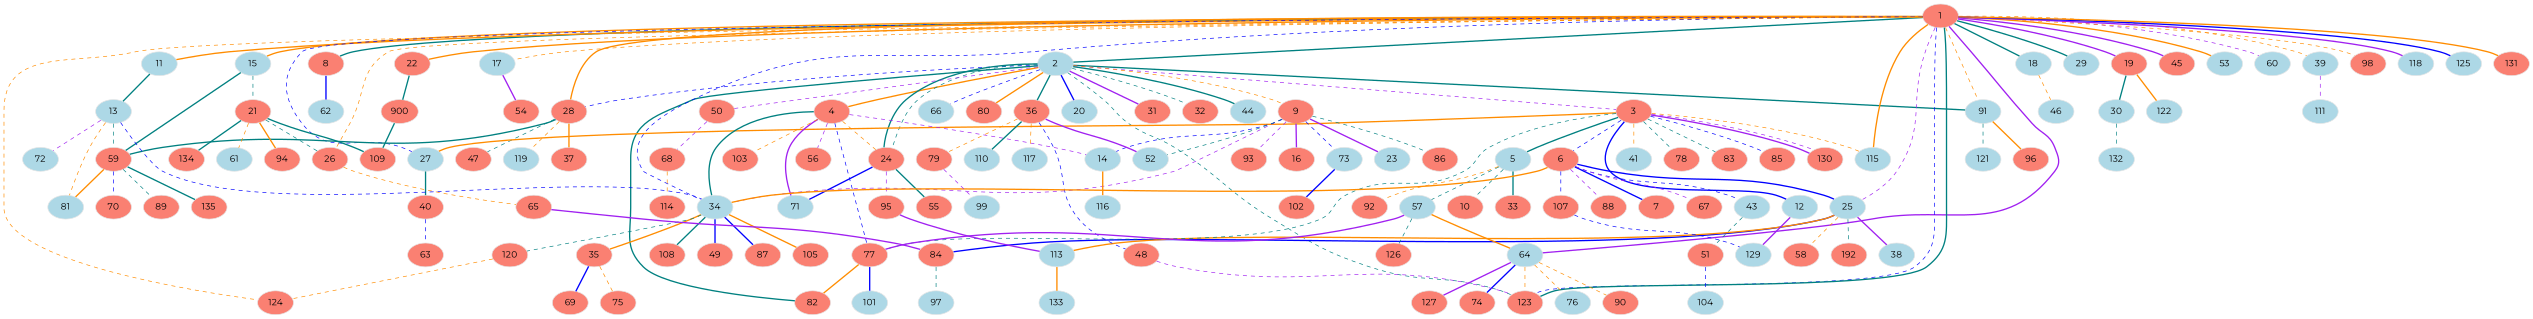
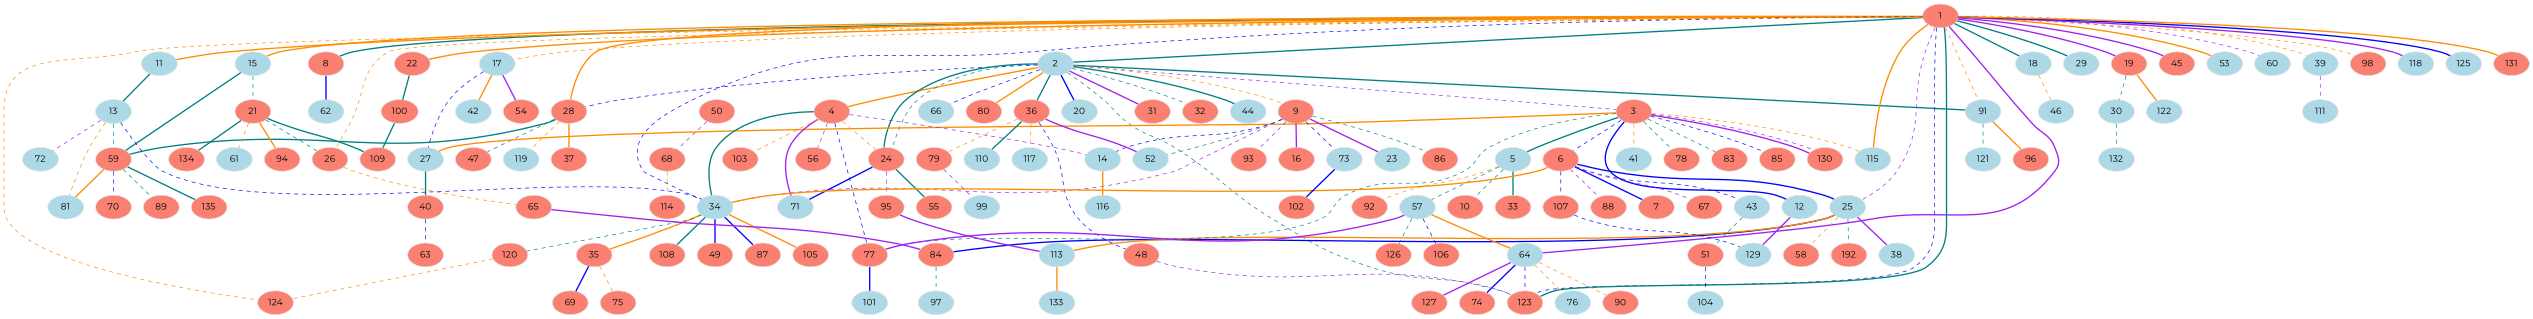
edge "1" -- "27": now "17" -- "27"
edge "2" -- "50": removed
edge "19" -- "30": style bold -> dashed
node "900": label "900" -> "100"
node "42": added
node "106": added
edge "64" -- "123": color darkorange -> blue
node "82": removed
